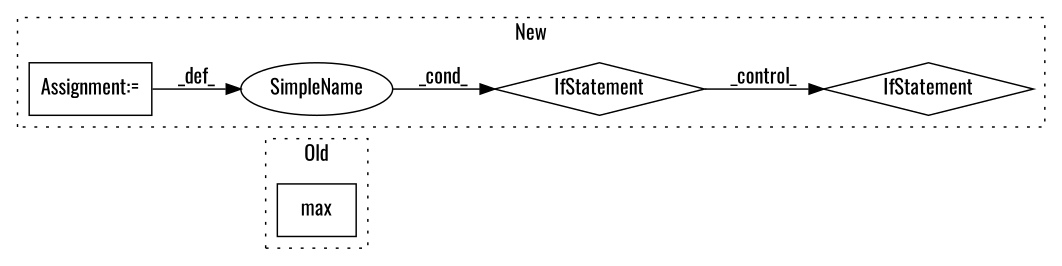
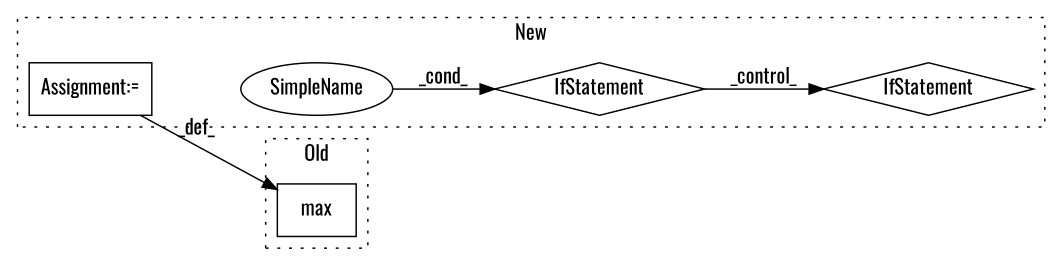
edge "Assignment:=" -> "SimpleName": now "Assignment:=" -> "max"
